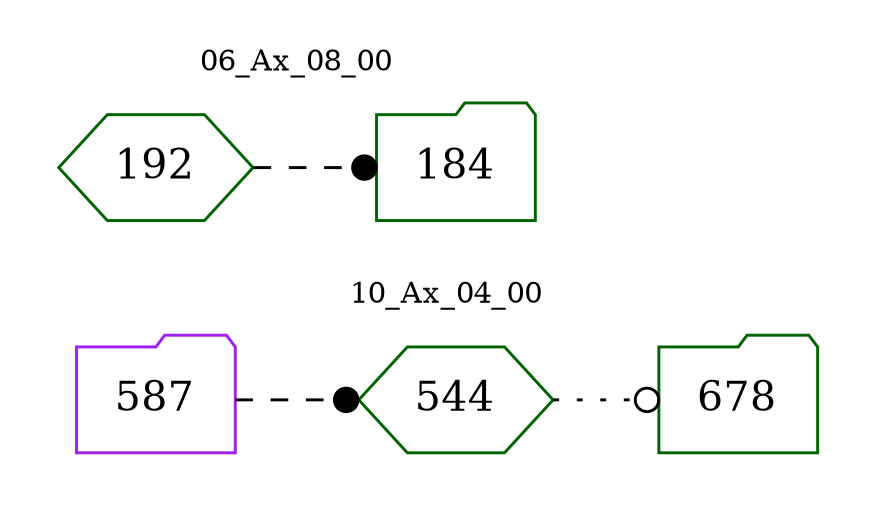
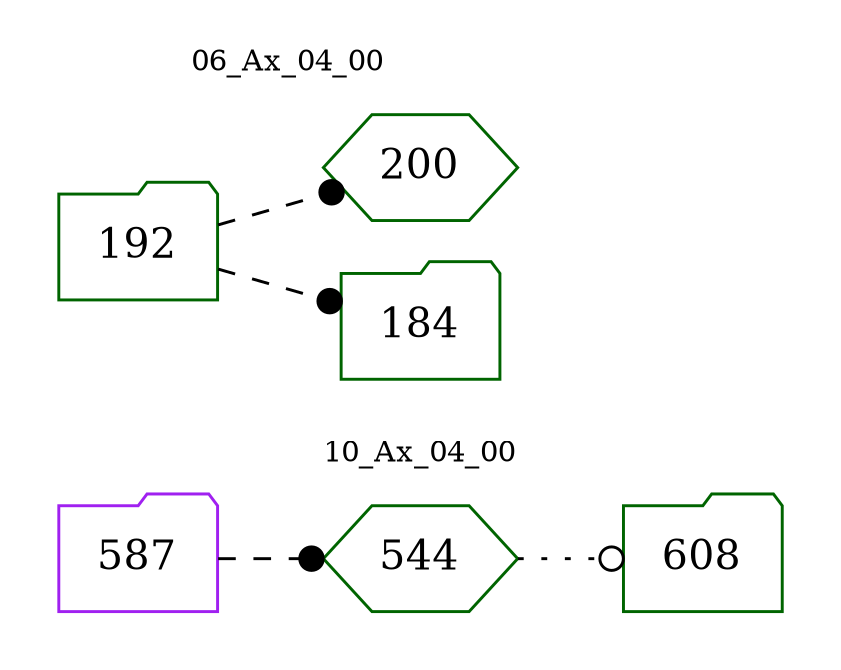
cluster "06_Ax_08_00": label "06_Ax_08_00" -> "06_Ax_04_00"
node "192": shape hexagon -> folder
node "200": added
node "678": label "678" -> "608"
